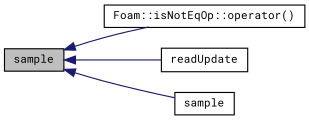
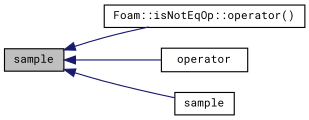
node "readUpdate": label "readUpdate" -> "operator"
